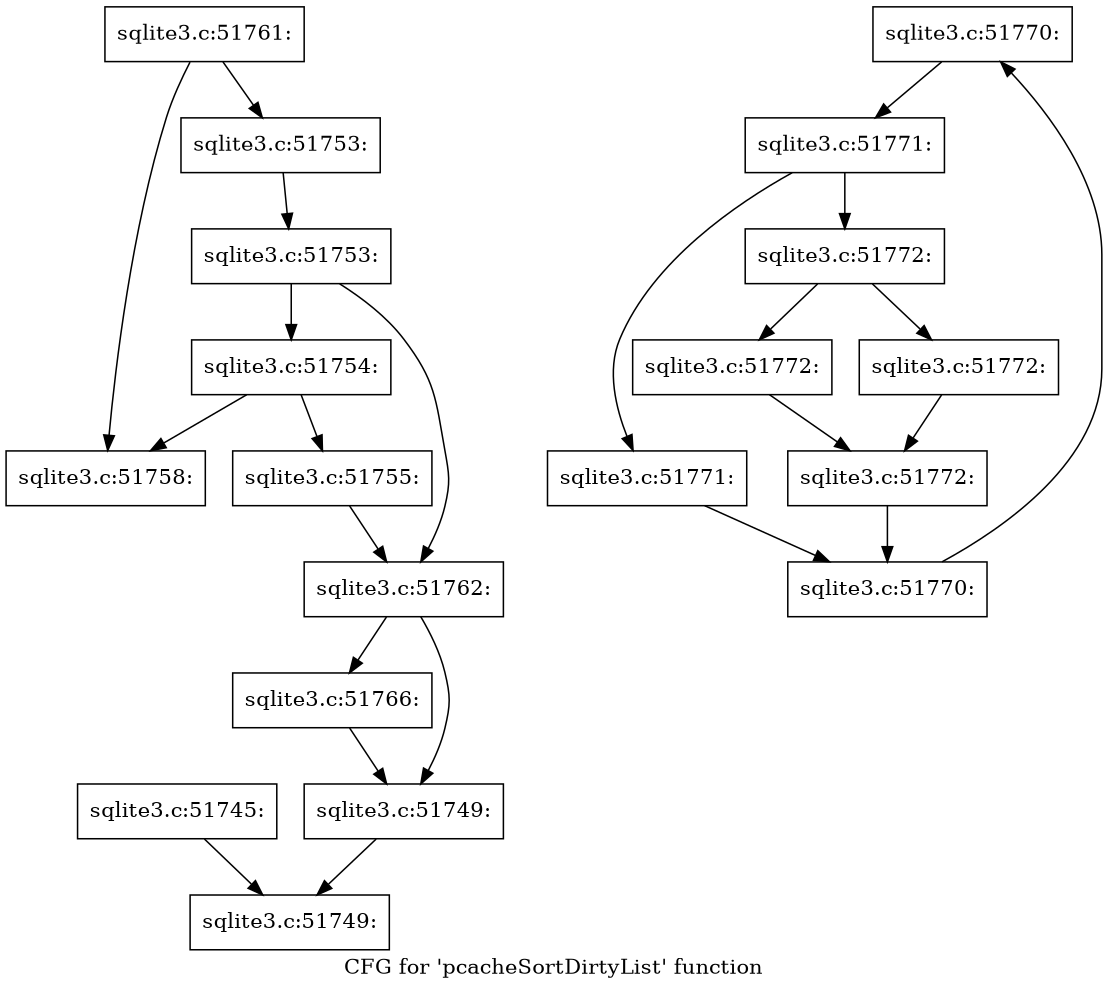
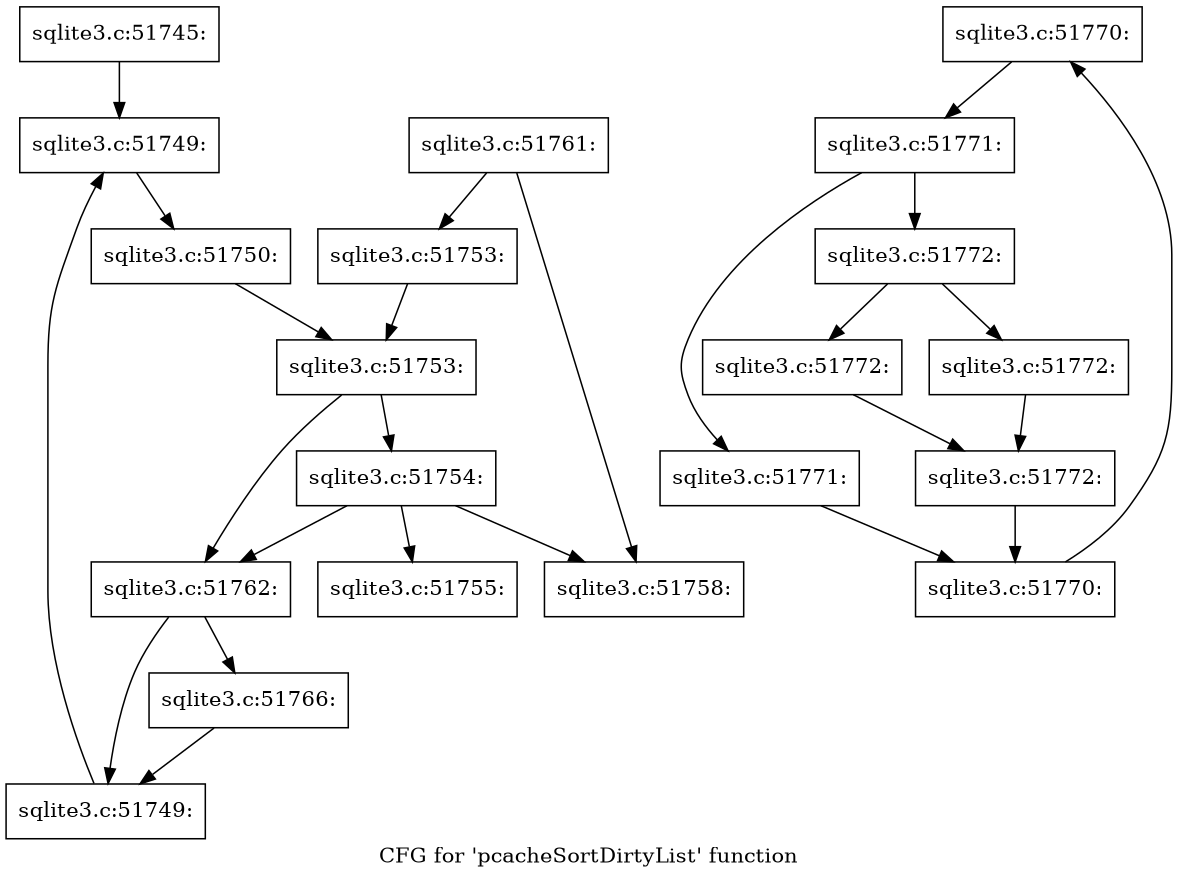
node "sqlite3.c:51750:": added
edge "sqlite3.c:51755:" -> "sqlite3.c:51762:": now "sqlite3.c:51754:" -> "sqlite3.c:51762:"
